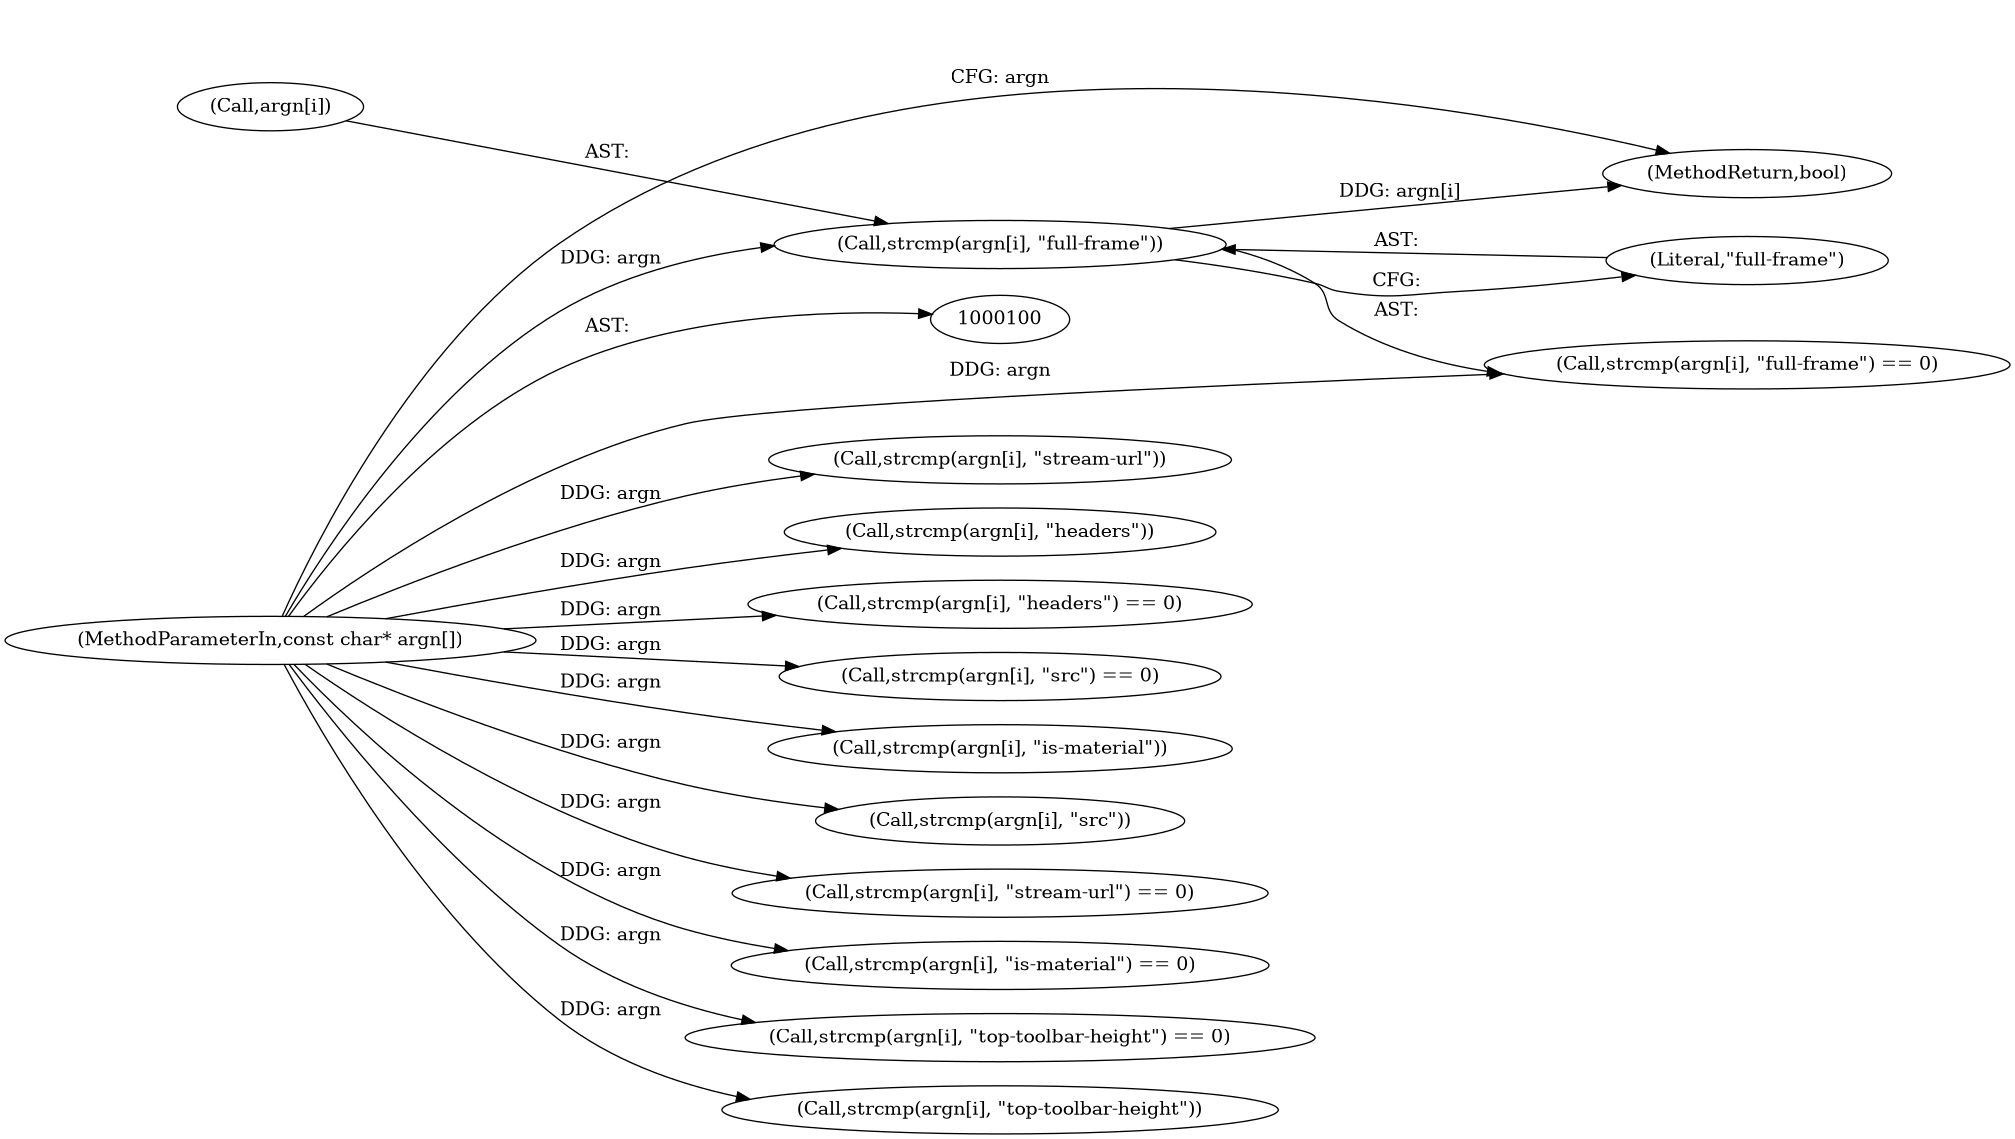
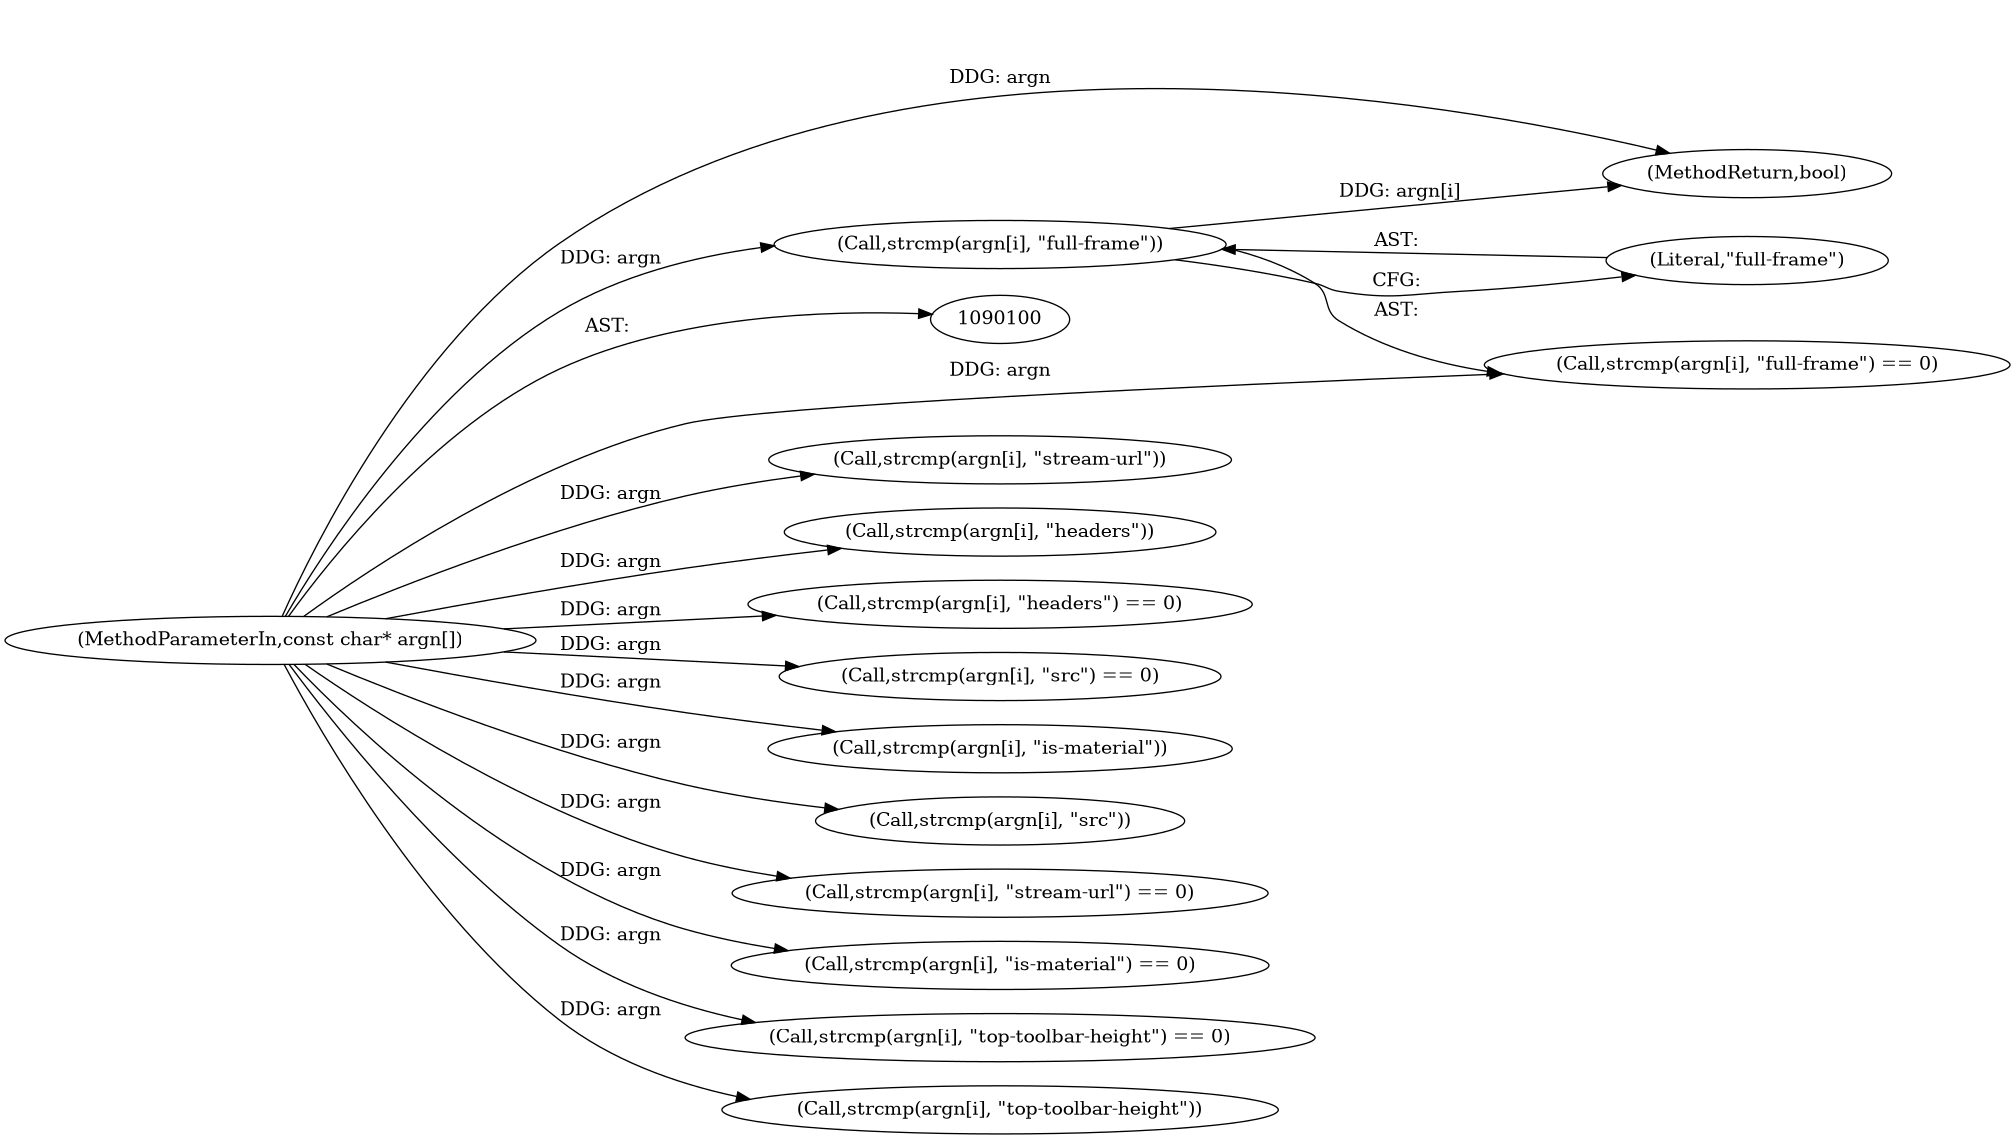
edge "(MethodParameterIn,const char* argn[])" -> "(MethodReturn,bool)": label "CFG: argn" -> "DDG: argn"
node "(Call,argn[i])": removed
node "1000100": label "1000100" -> "1090100"
